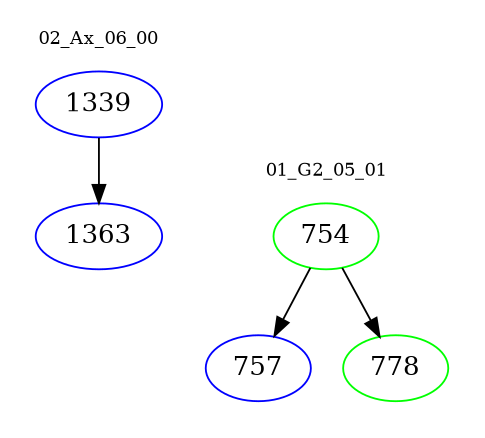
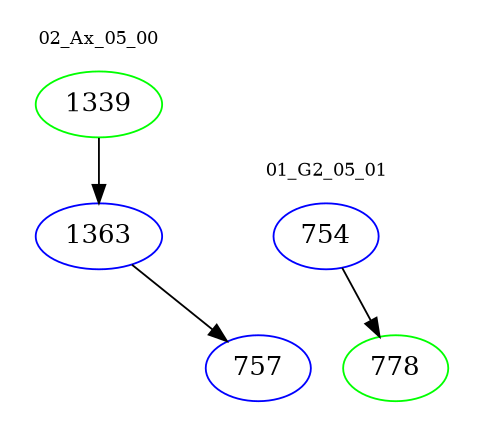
cluster "02_Ax_06_00": label "02_Ax_06_00" -> "02_Ax_05_00"
node "1339": color blue -> green
node "754": color green -> blue
edge "754" -> "757": now "1363" -> "757"
